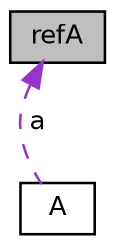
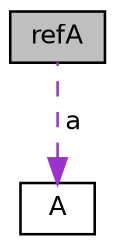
edge "A" -> "refA": reversed
